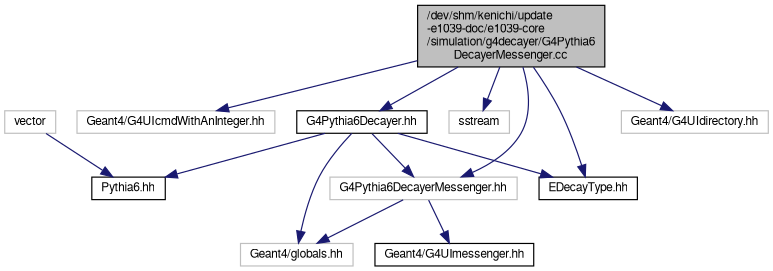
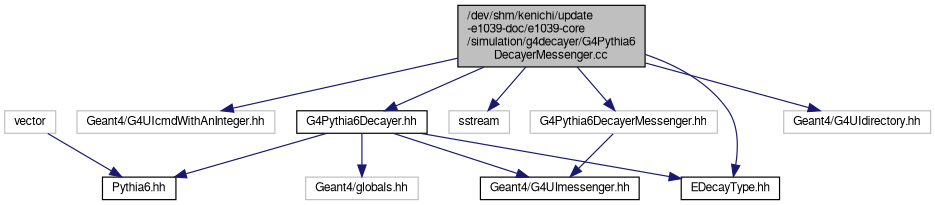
edge "G4Pythia6Decayer.hh" -> "G4Pythia6DecayerMessenger.hh": now "G4Pythia6Decayer.hh" -> "Geant4/G4UImessenger.hh"
edge "G4Pythia6DecayerMessenger.hh" -> "Geant4/globals.hh": removed
